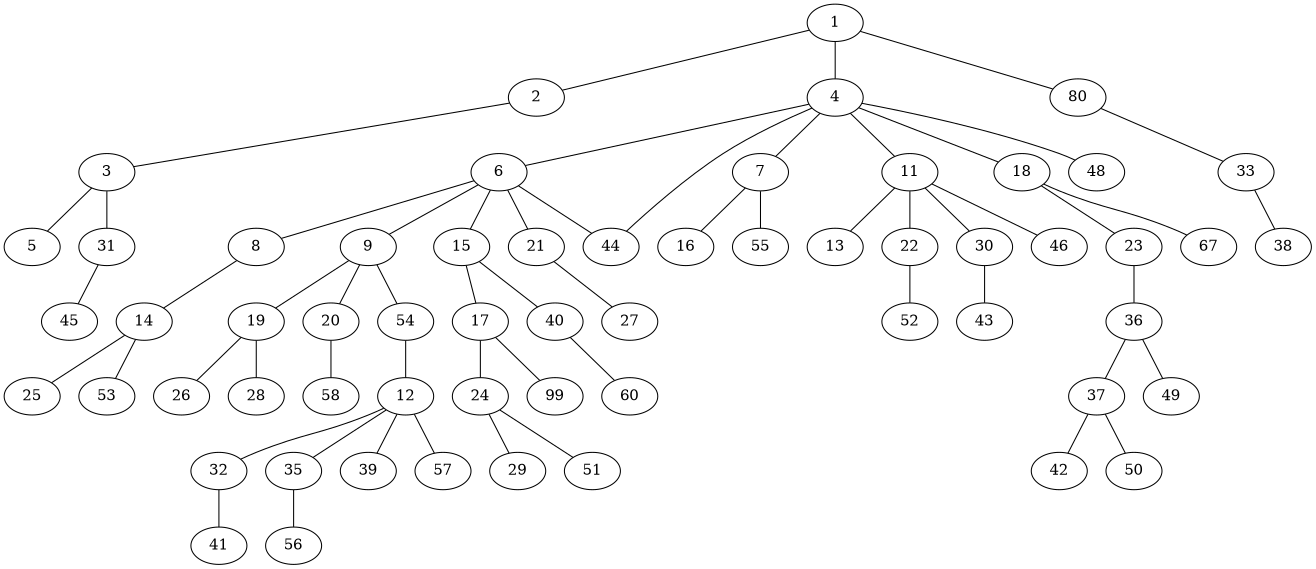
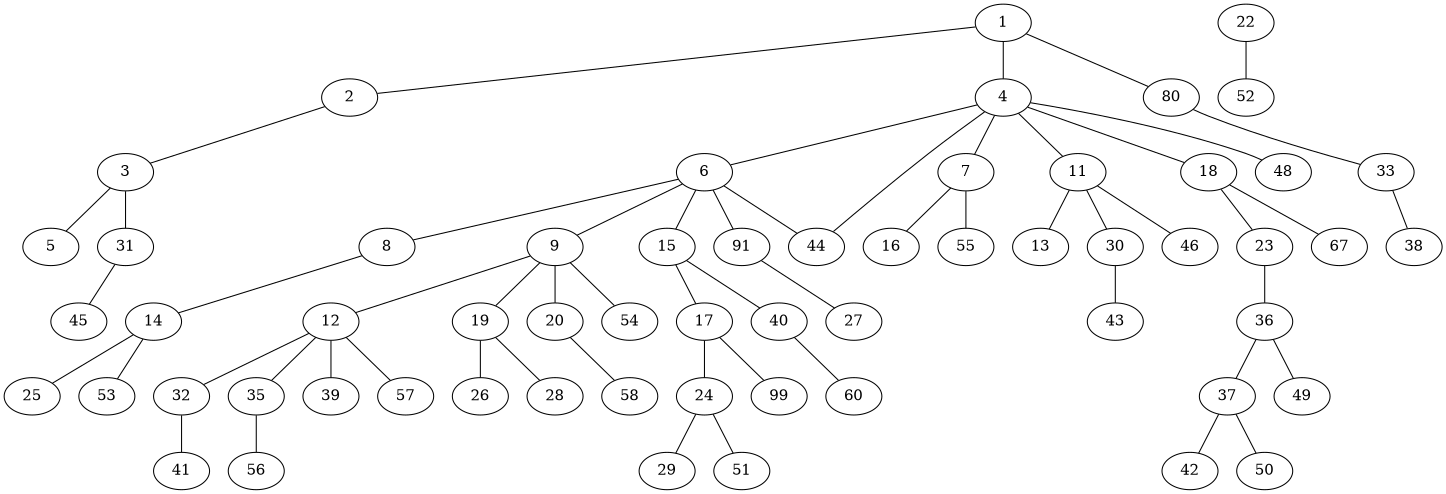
edge "11" -- "22": removed
node "21": label "21" -> "91"
edge "54" -- "12": now "9" -- "12"
